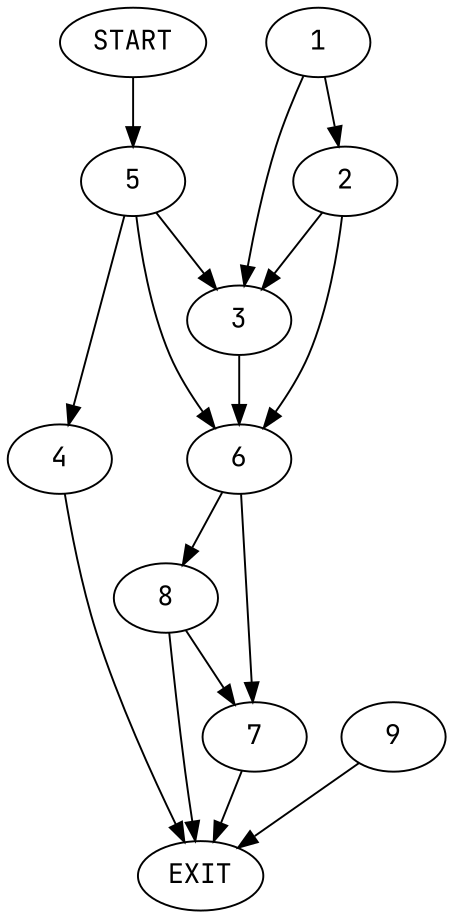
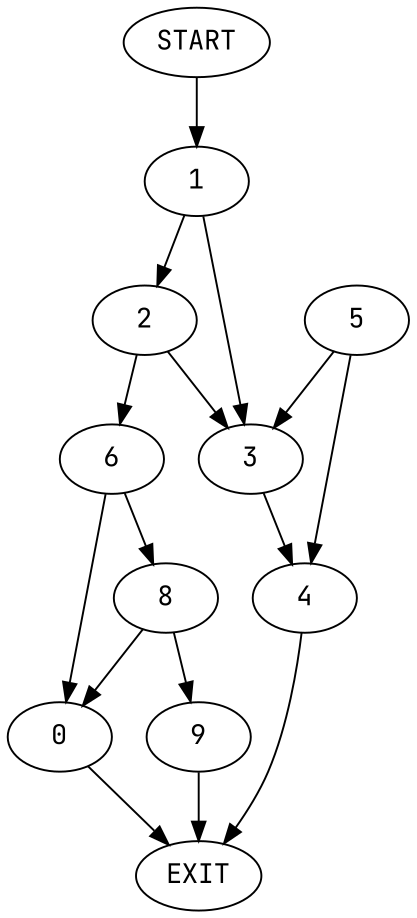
edge "START" -> "5": now "START" -> "1"
edge "5" -> "6": removed
edge "3" -> "6": now "3" -> "4"
edge "8" -> "EXIT": now "8" -> "9"
node "7": label "7" -> "0"
